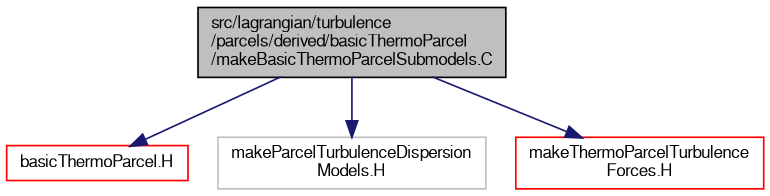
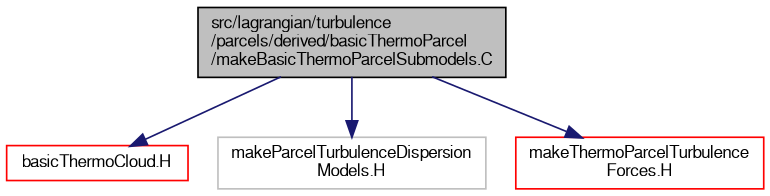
node "basicThermoParcel.H": label "basicThermoParcel.H" -> "basicThermoCloud.H"
